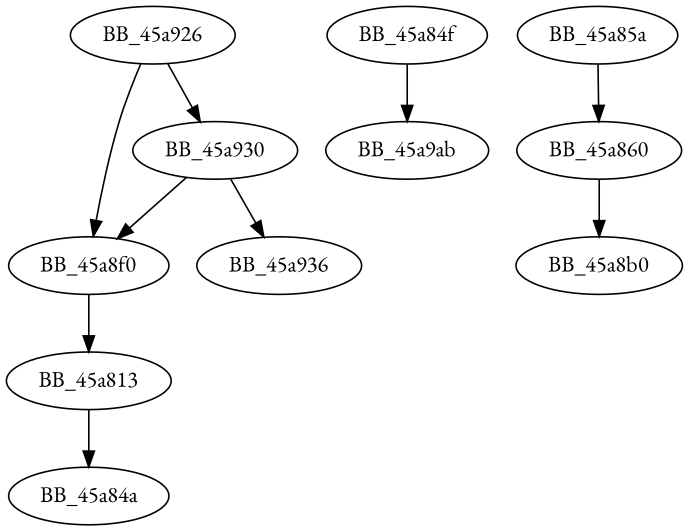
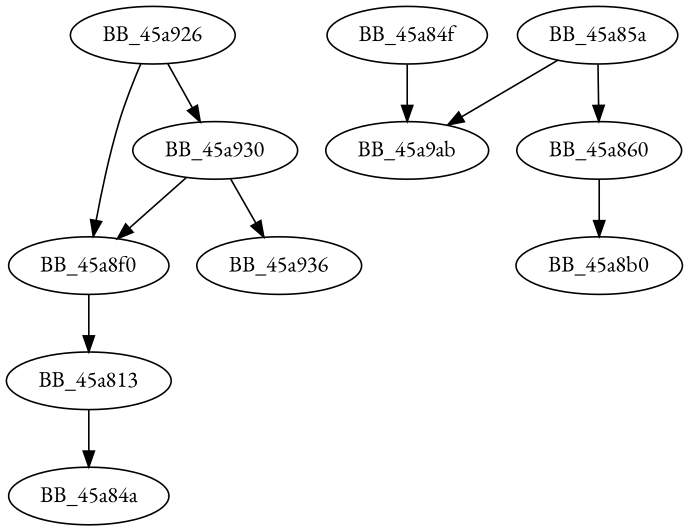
edge "BB_45a85a" -> "BB_45a9ab": added
